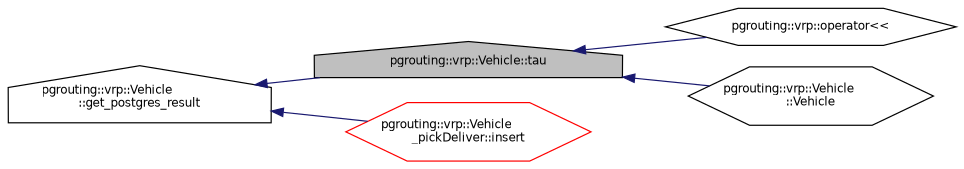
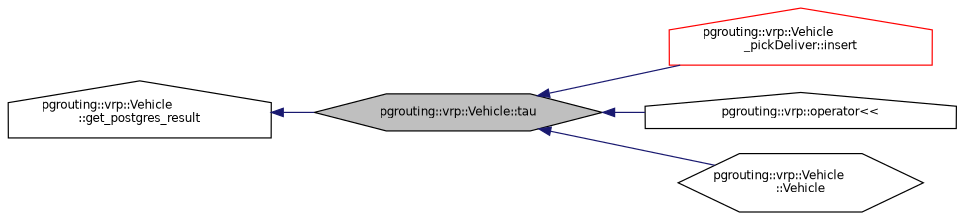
node "pgrouting::vrp::operator<<": shape hexagon -> house
node "pgrouting::vrp::Vehicle::tau": shape house -> hexagon
edge "pgrouting::vrp::Vehicle _pickDeliver::insert" -> "pgrouting::vrp::Vehicle ::get_postgres_result": now "pgrouting::vrp::Vehicle _pickDeliver::insert" -> "pgrouting::vrp::Vehicle::tau"
node "pgrouting::vrp::Vehicle _pickDeliver::insert": shape hexagon -> house
